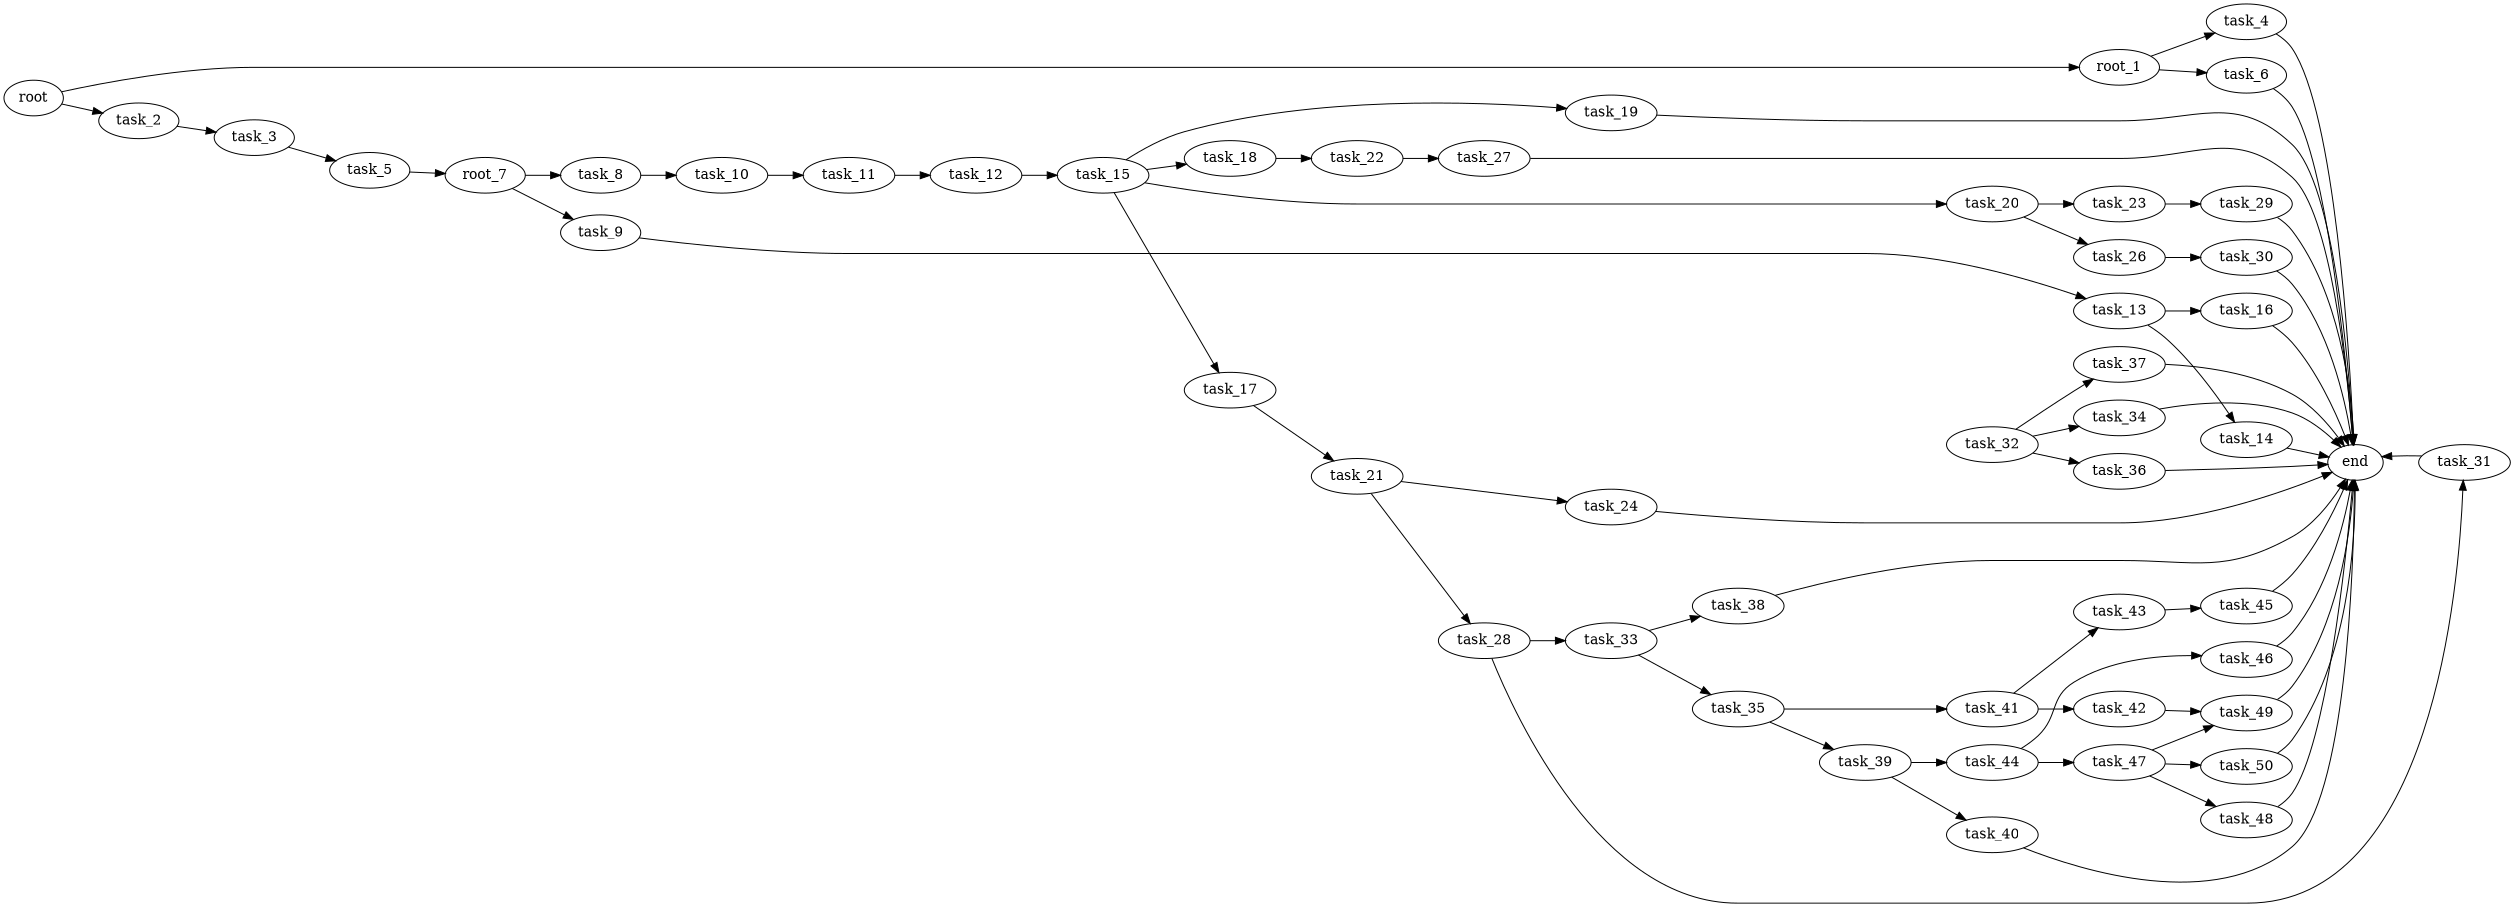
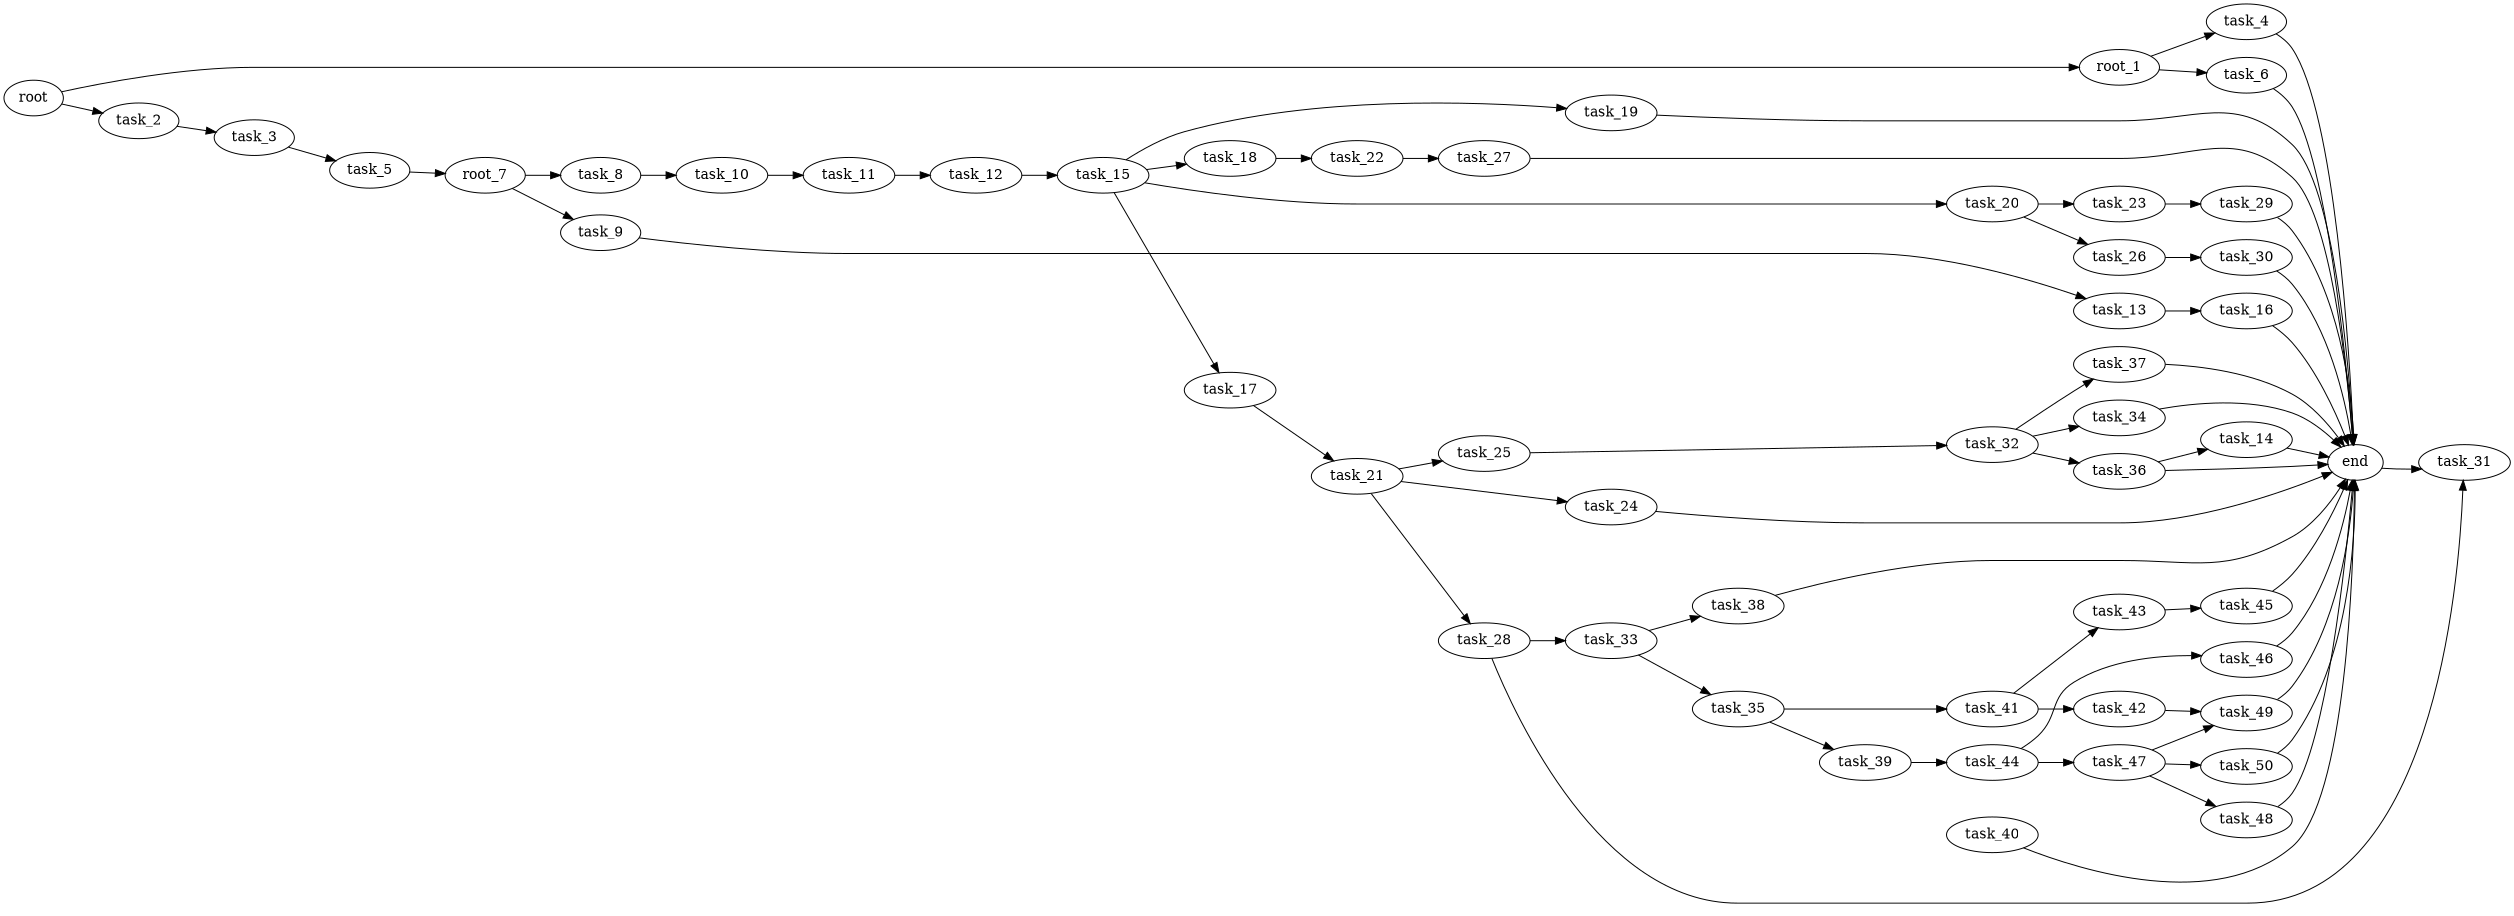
edge "task_13" -> "task_14": now "task_36" -> "task_14"
node "task_25": added
edge "task_31" -> "end": reversed
edge "task_39" -> "task_40": removed
